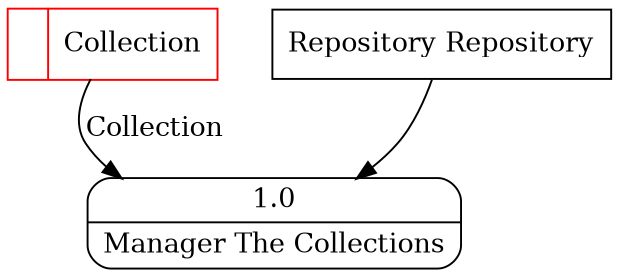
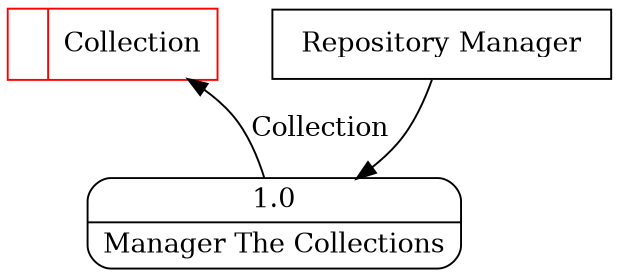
node "Repository Repository": label "Repository Repository" -> "Repository Manager"
edge "Collection" -> "1.0": reversed
